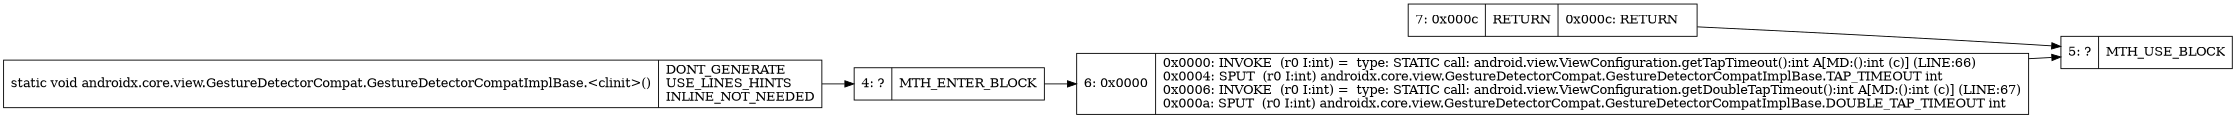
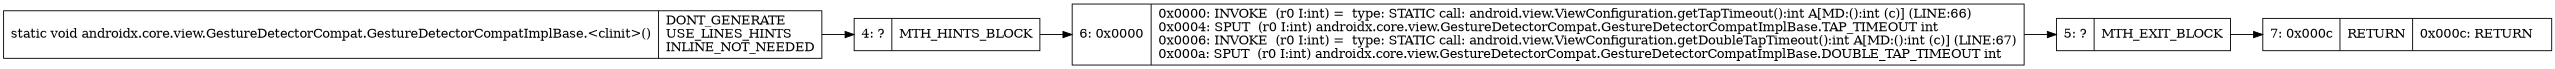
edge "7: 0x000c" -> "5: ?": reversed
node "5: ?": text "MTH_USE_BLOCK" -> "MTH_EXIT_BLOCK"
node "4: ?": text "MTH_ENTER_BLOCK" -> "MTH_HINTS_BLOCK"
